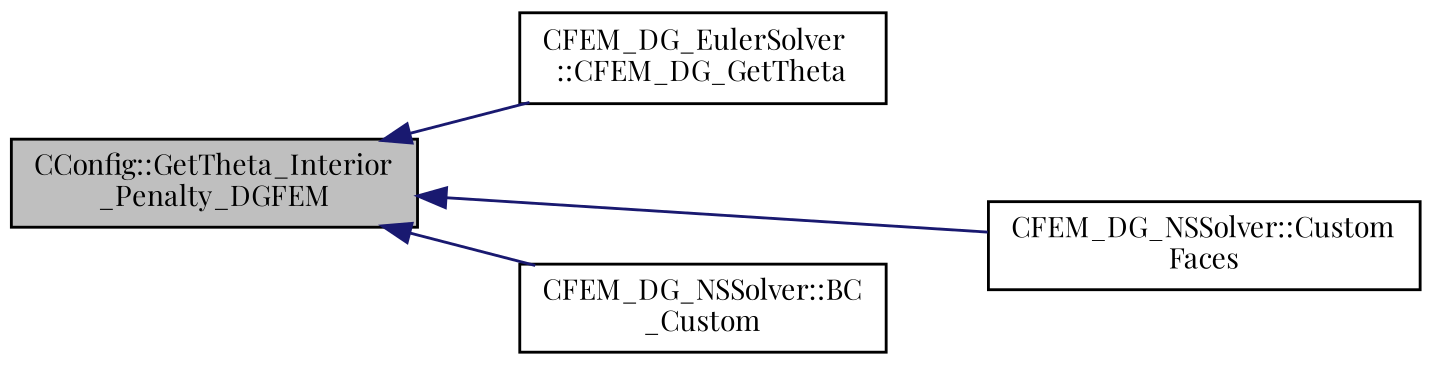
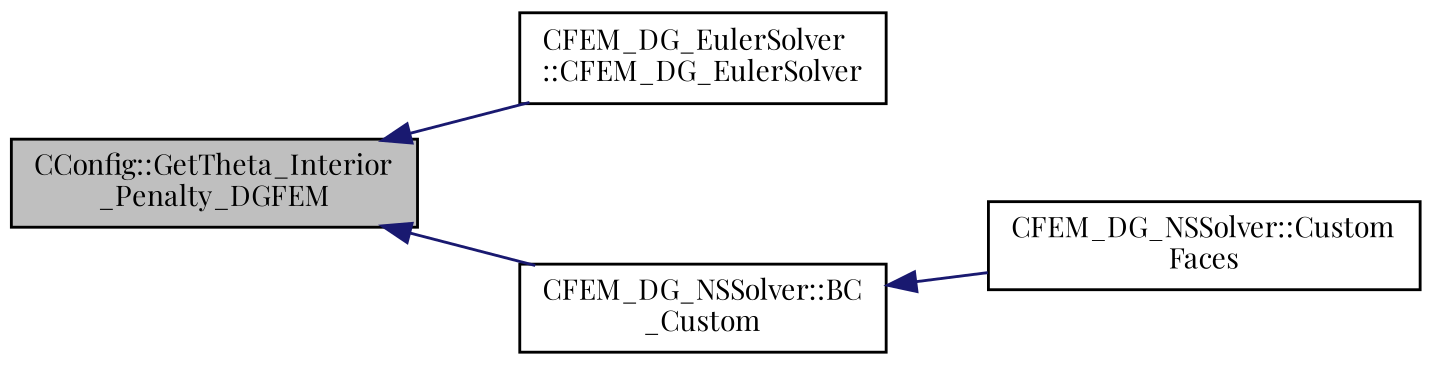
node "CFEM_DG_EulerSolver ::CFEM_DG_GetTheta": label "CFEM_DG_EulerSolver ::CFEM_DG_GetTheta" -> "CFEM_DG_EulerSolver ::CFEM_DG_EulerSolver"
edge "CFEM_DG_NSSolver::Custom Faces" -> "CConfig::GetTheta_Interior _Penalty_DGFEM": now "CFEM_DG_NSSolver::Custom Faces" -> "CFEM_DG_NSSolver::BC _Custom"
